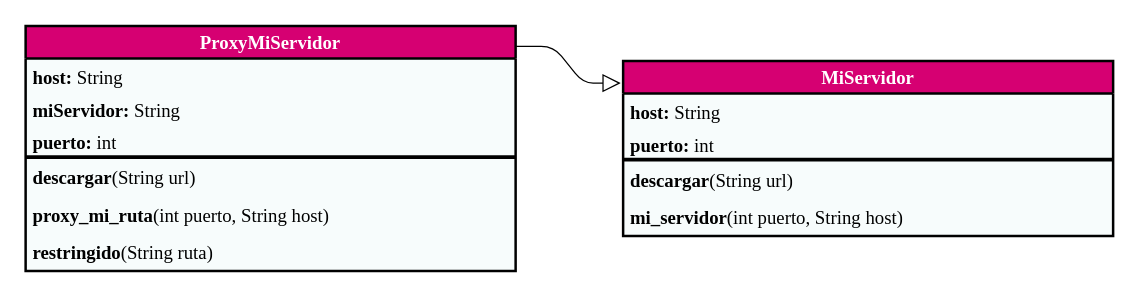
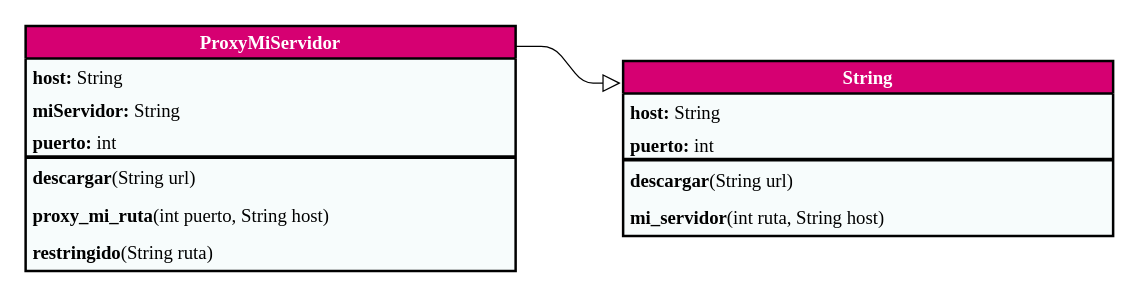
node "MiServidor": label "MiServidor" -> "String"
node "mi_servidor(int puerto, String host)": label "mi_servidor(int puerto, String host)" -> "mi_servidor(int ruta, String host)"
